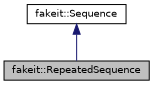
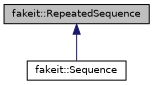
edge "fakeit::RepeatedSequence" -> "fakeit::Sequence": reversed
